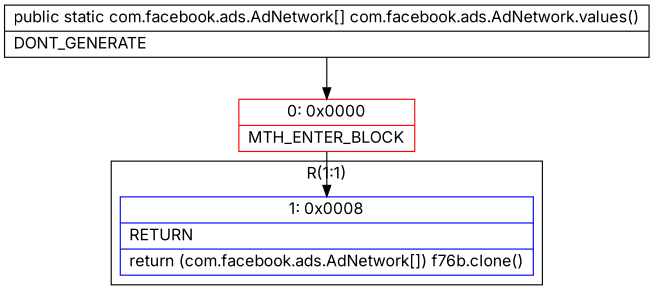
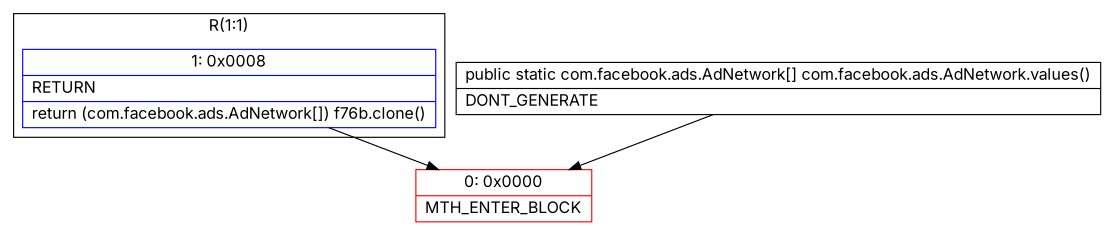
edge "0: 0x0000" -> "1: 0x0008": reversed
